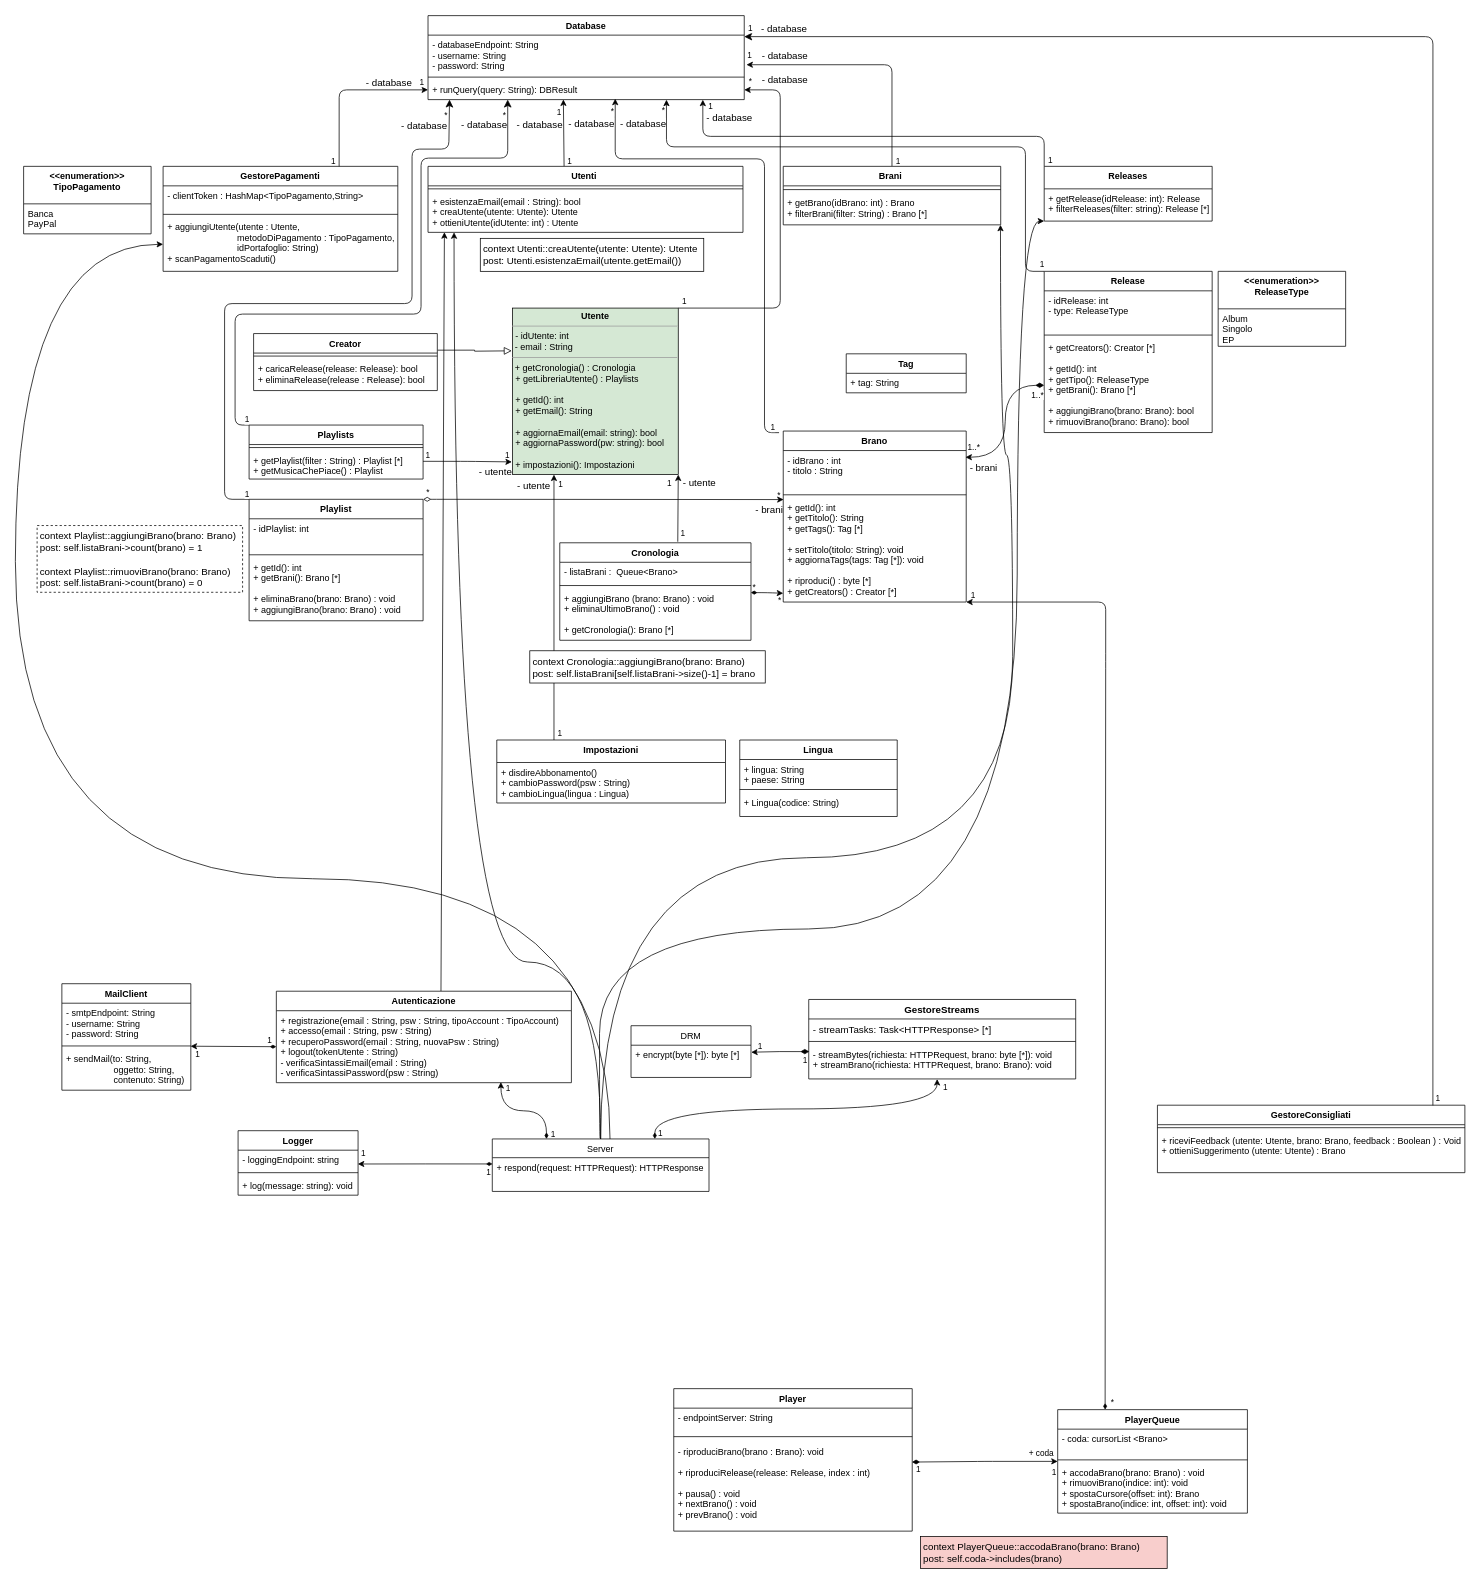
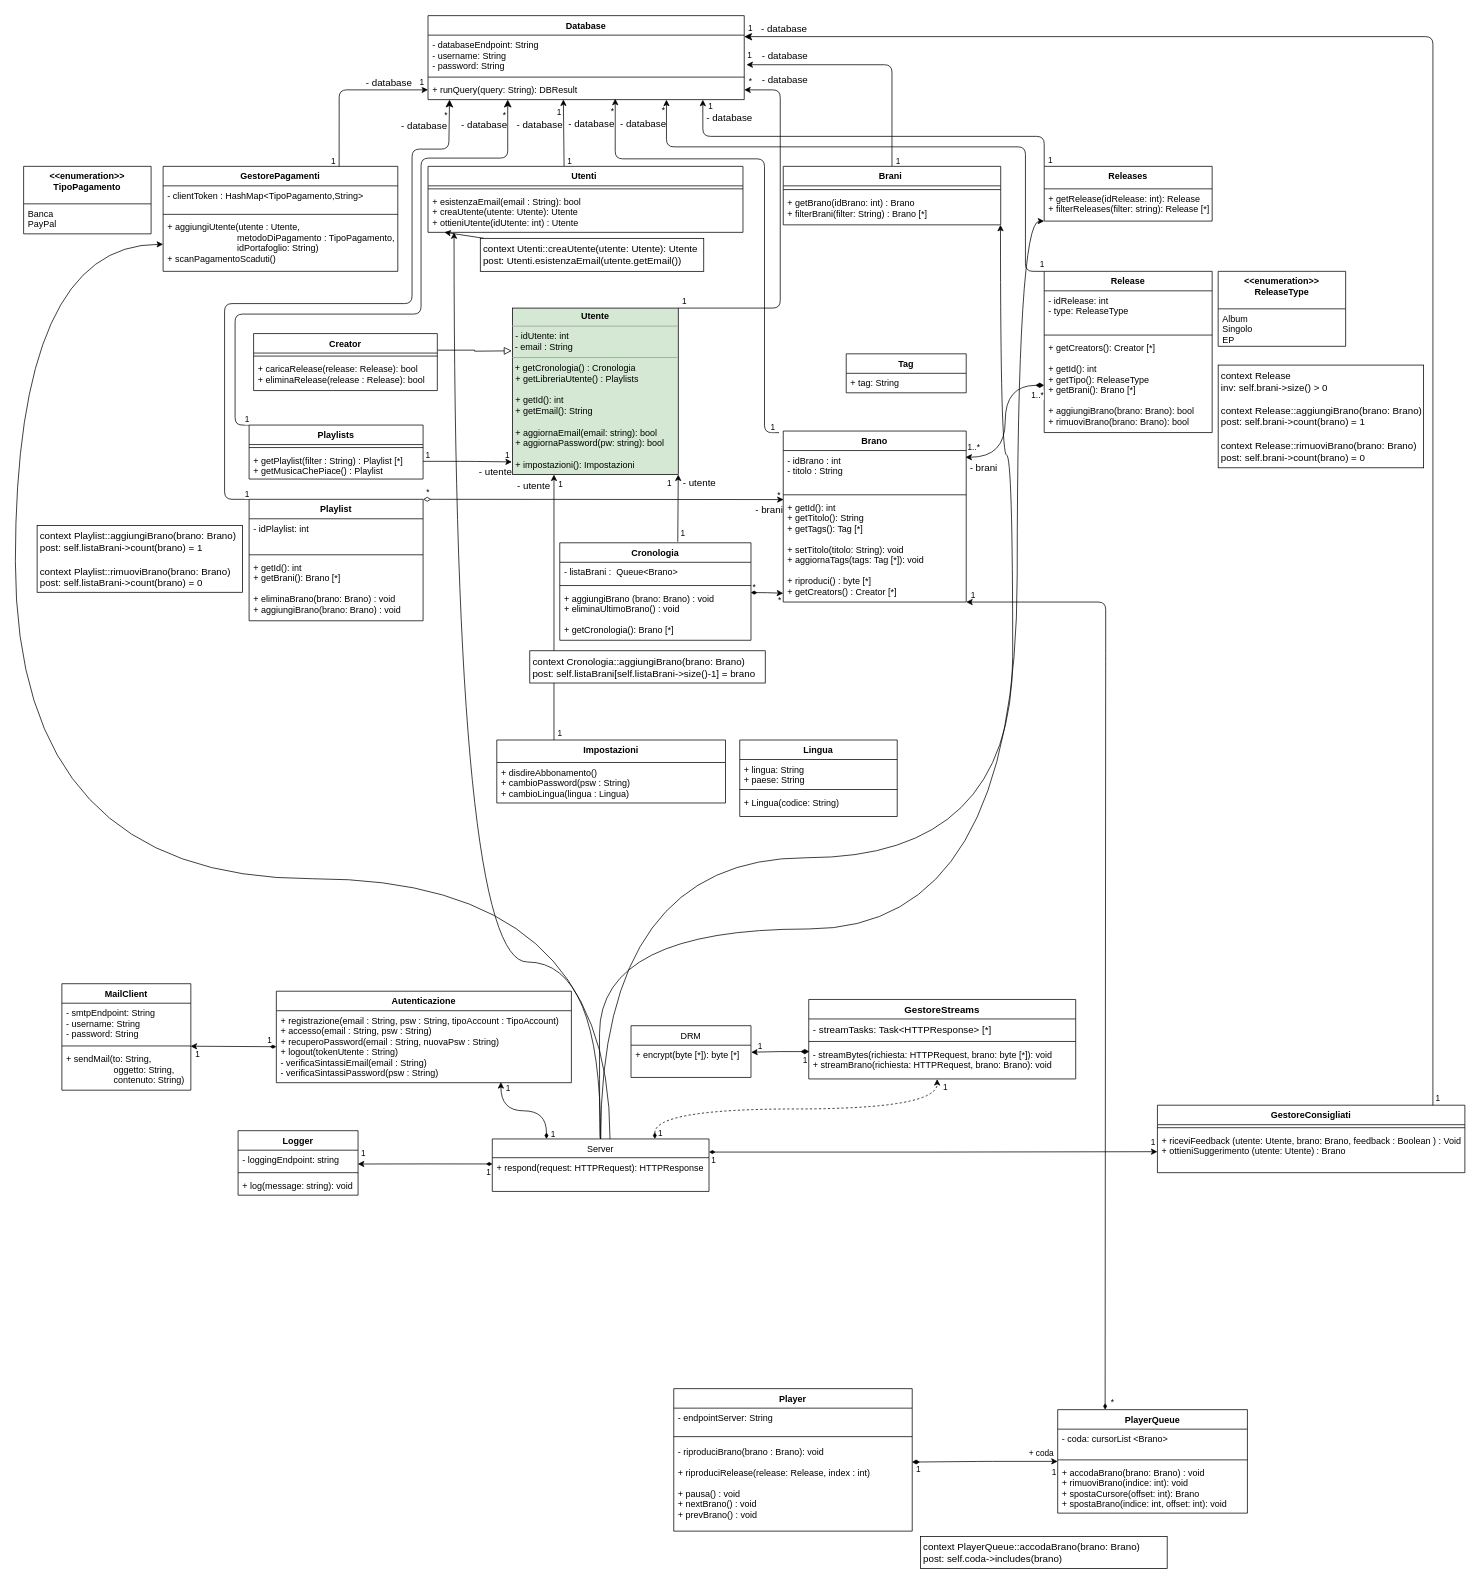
node "context Release inv: self.brani->size() > 0 context Release::aggiungiBrano(brano: Brano) post: self.brani->count(brano) = 1 context Release::rimuoviBrano(brano: Brano) post: self.brani->count(brano) = 0": added
edge "Autenticazione" -> "+ esistenzaEmail(email : String): bool + creaUtente(utente: Utente): Utente + ottieniUtente(idUtente: int) : Utente": now "context Utenti::creaUtente(utente: Utente): Utente post: Utenti.esistenzaEmail(utente.getEmail())" -> "+ esistenzaEmail(email : String): bool + creaUtente(utente: Utente): Utente + ottieniUtente(idUtente: int) : Utente"
node "context Playlist::aggiungiBrano(brano: Brano) post: self.listaBrani->count(brano) = 1 context Playlist::rimuoviBrano(brano: Brano) post: self.listaBrani->count(brano) = 0": style dashed -> solid
edge "- streamBytes(richiesta: HTTPRequest, brano: byte [*]): void + streamBrano(richiesta: HTTPRequest, brano: Brano): void" -- "Server": style solid -> dashed
edge "+ riceviFeedback (utente: Utente, brano: Brano, feedback : Boolean ) : Void + ottieniSuggerimento (utente: Utente) : Brano" -- "Server": added, labels "1", "1"
node "context PlayerQueue::accodaBrano(brano: Brano) post: self.coda->includes(brano)": fillcolor #f8cecc -> #ffffff
